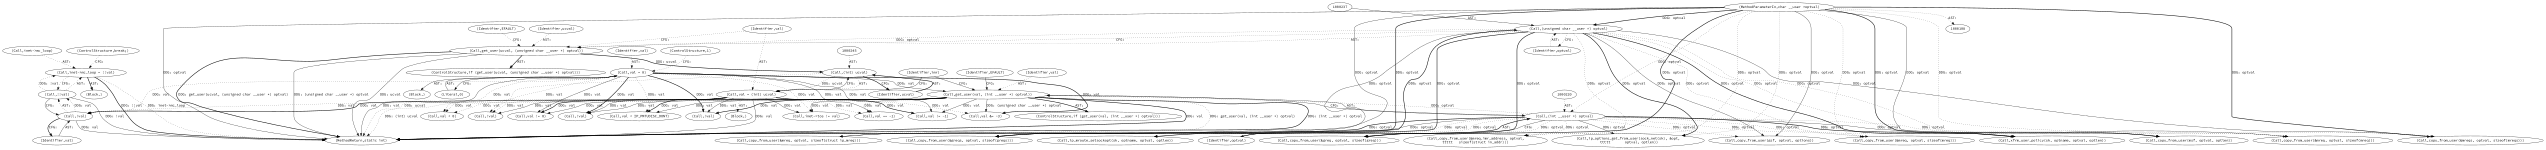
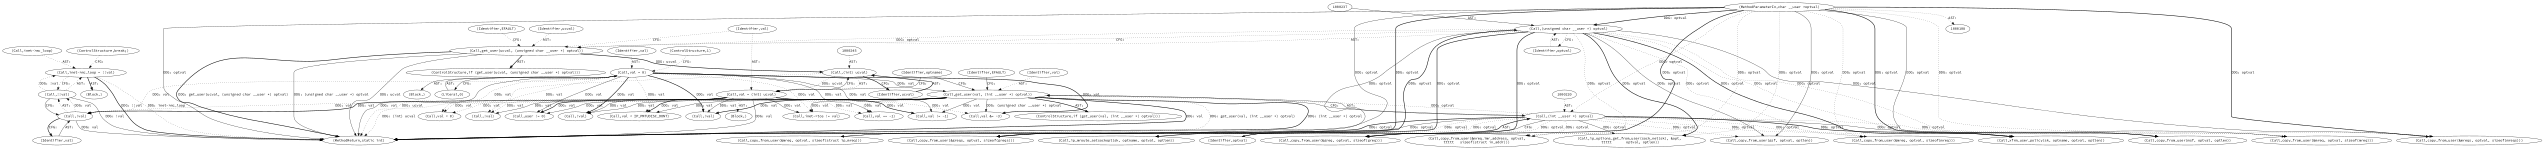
node "(Identifier,imr)": label "(Identifier,imr)" -> "(Identifier,optname)"
node "(Call,val != 0)": label "(Call,val != 0)" -> "(Call,user != 0)"
node "(Call,copy_from_user(gsf, optval, options))": label "(Call,copy_from_user(gsf, optval, options))" -> "(Call,copy_from_user(gsf, optval, optlen))"
